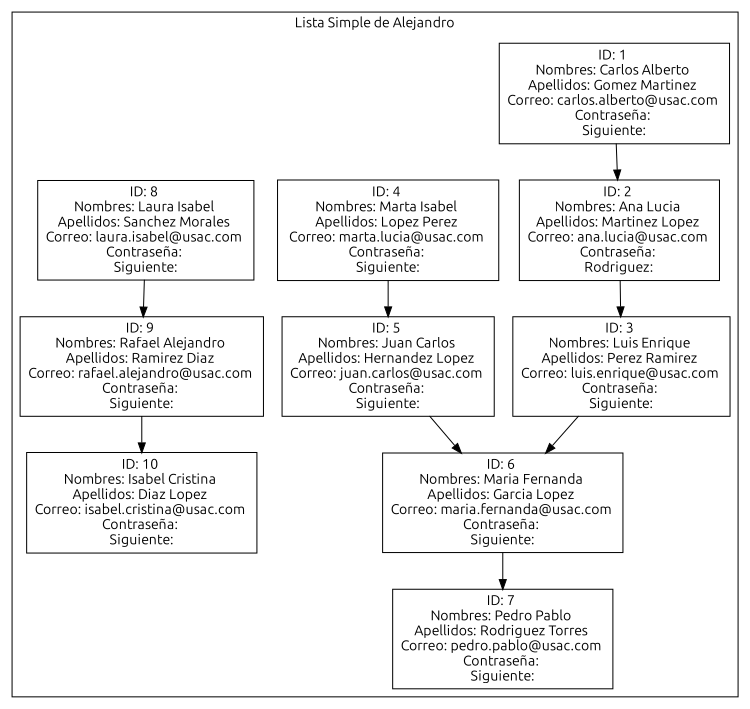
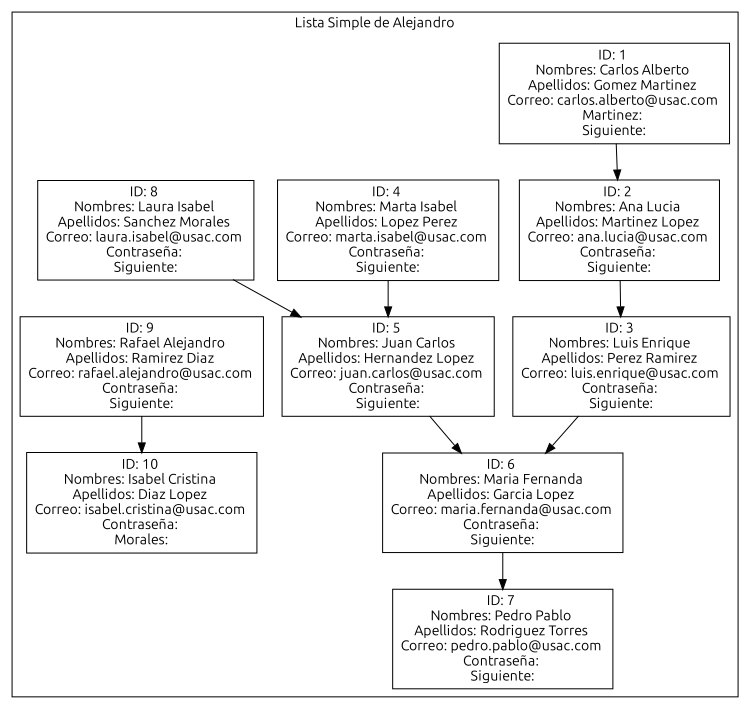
node "ID: 1": text "Contraseña:" -> "Martinez:"
node "ID: 4": text "Correo: marta.lucia@usac.com" -> "Correo: marta.isabel@usac.com"
node "ID: 2": text "Rodriguez:" -> "Siguiente:"
edge "ID: 8" -> "ID: 9": now "ID: 8" -> "ID: 5"
node "ID: 10": text "Siguiente:" -> "Morales:"
